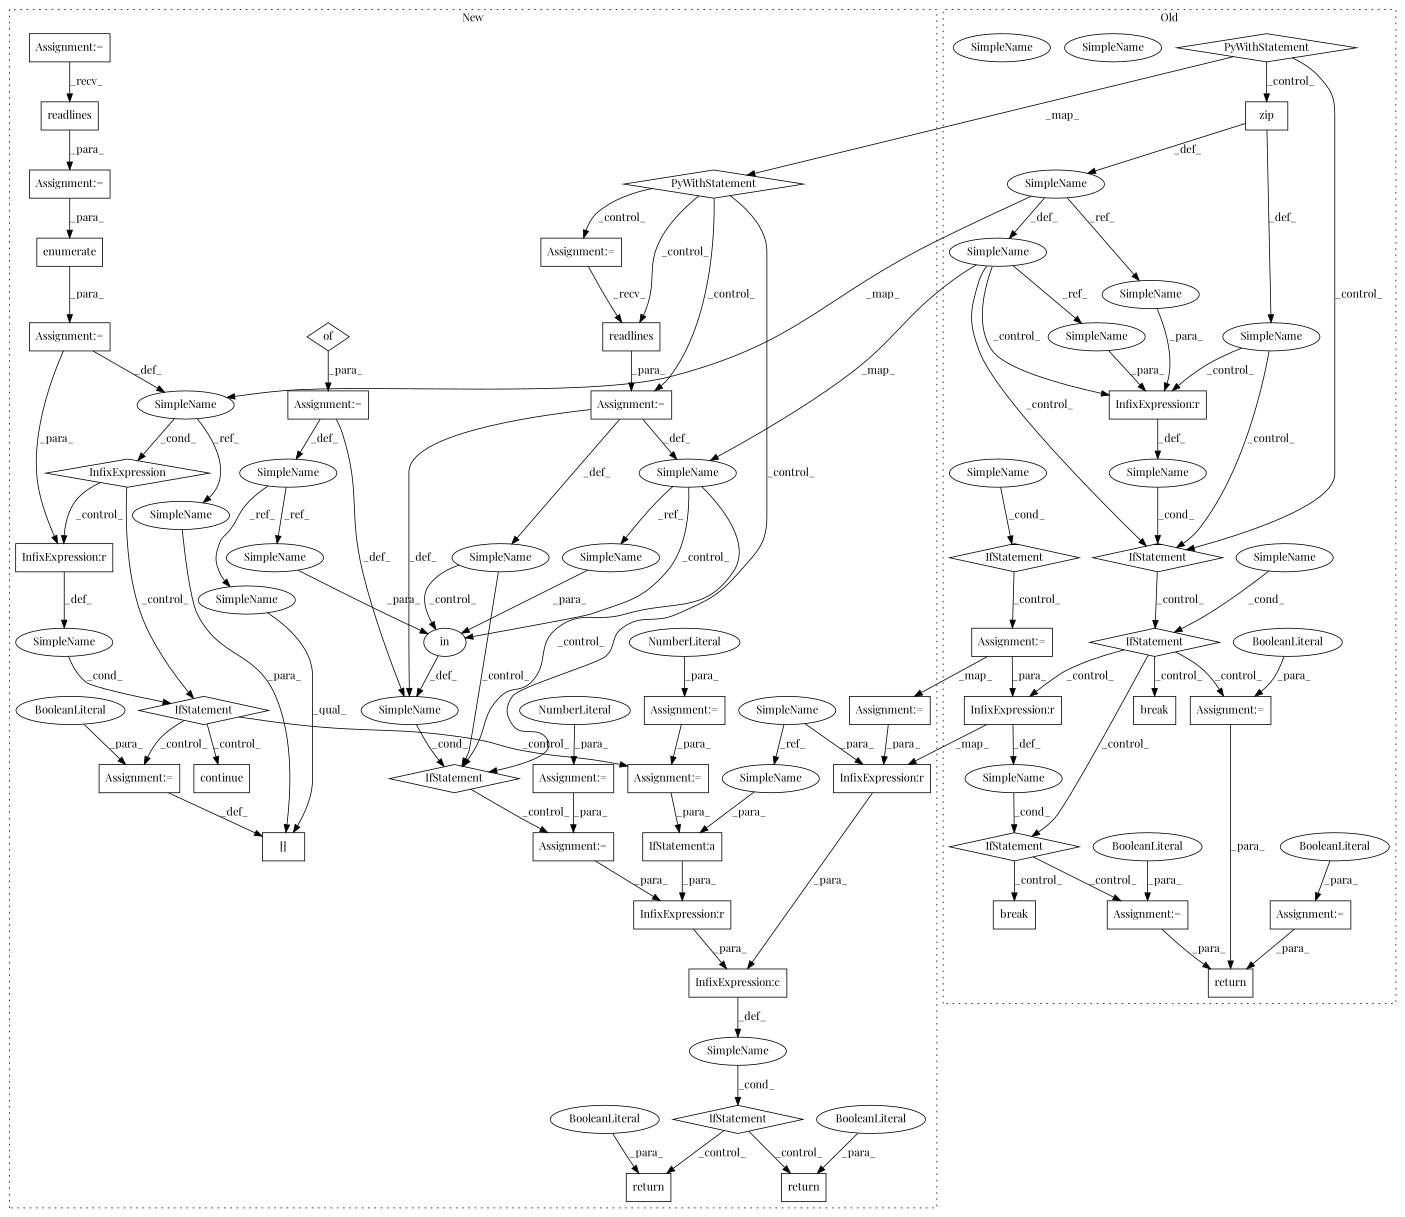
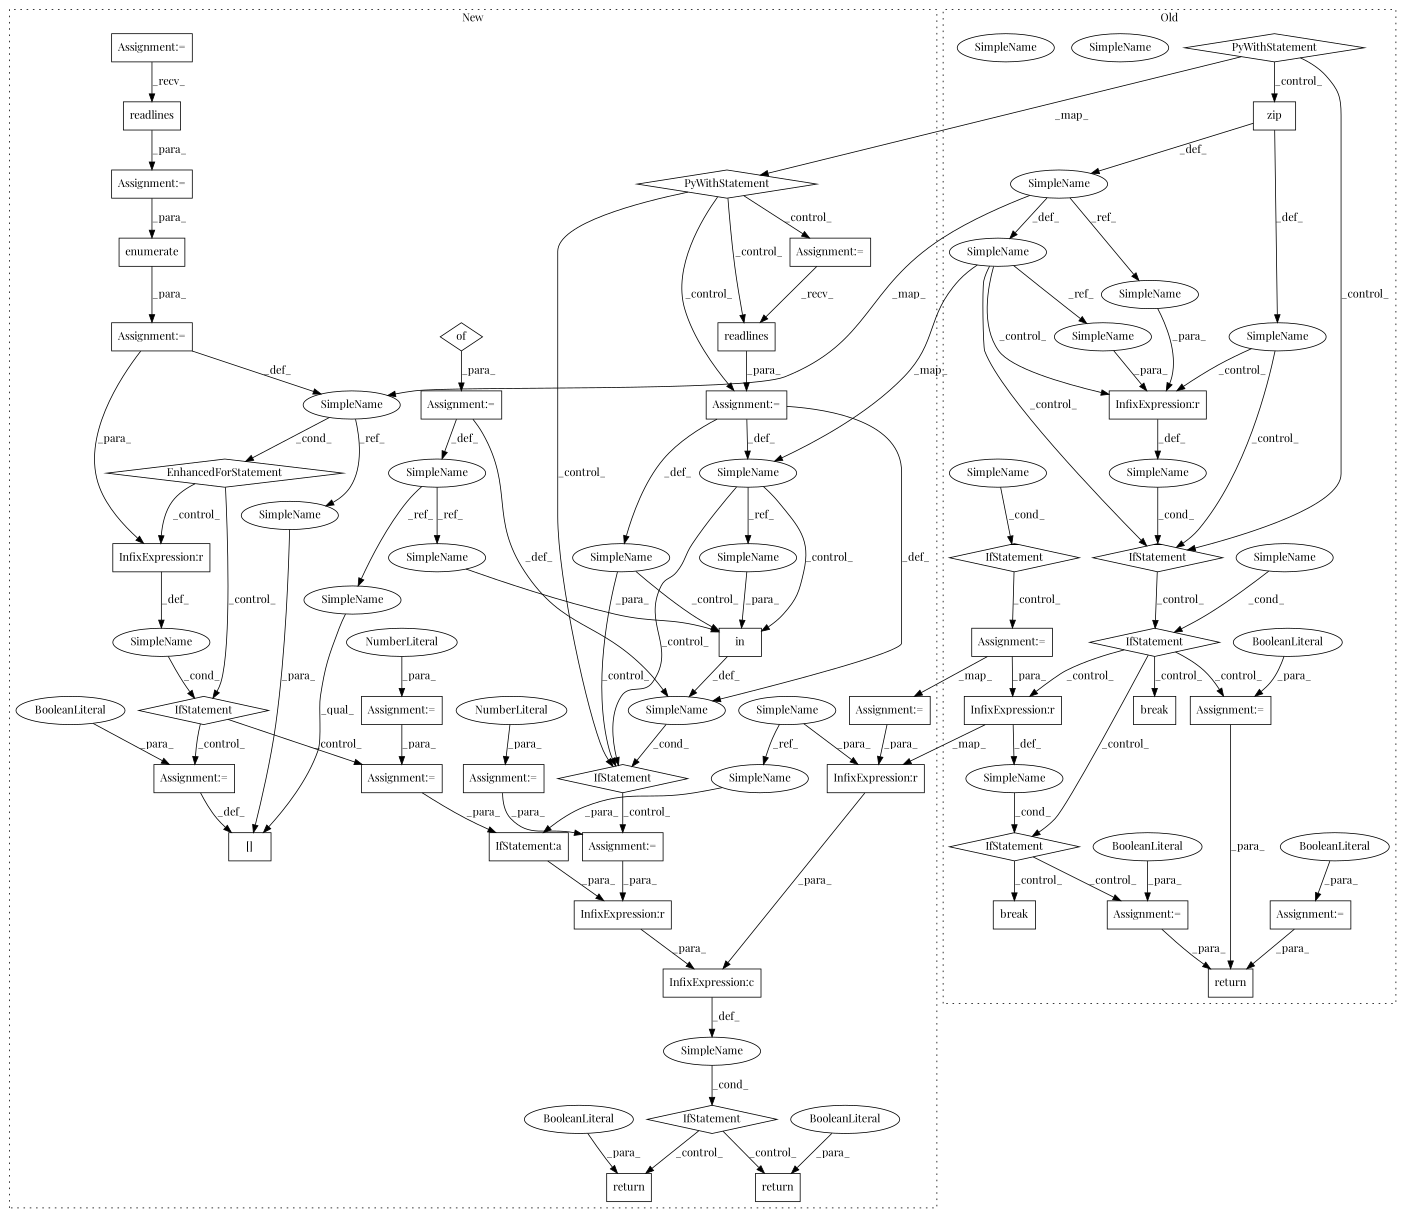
node "InfixExpression": label "InfixExpression" -> "EnhancedForStatement"
node "in": shape ellipse -> box
node "continue": removed
